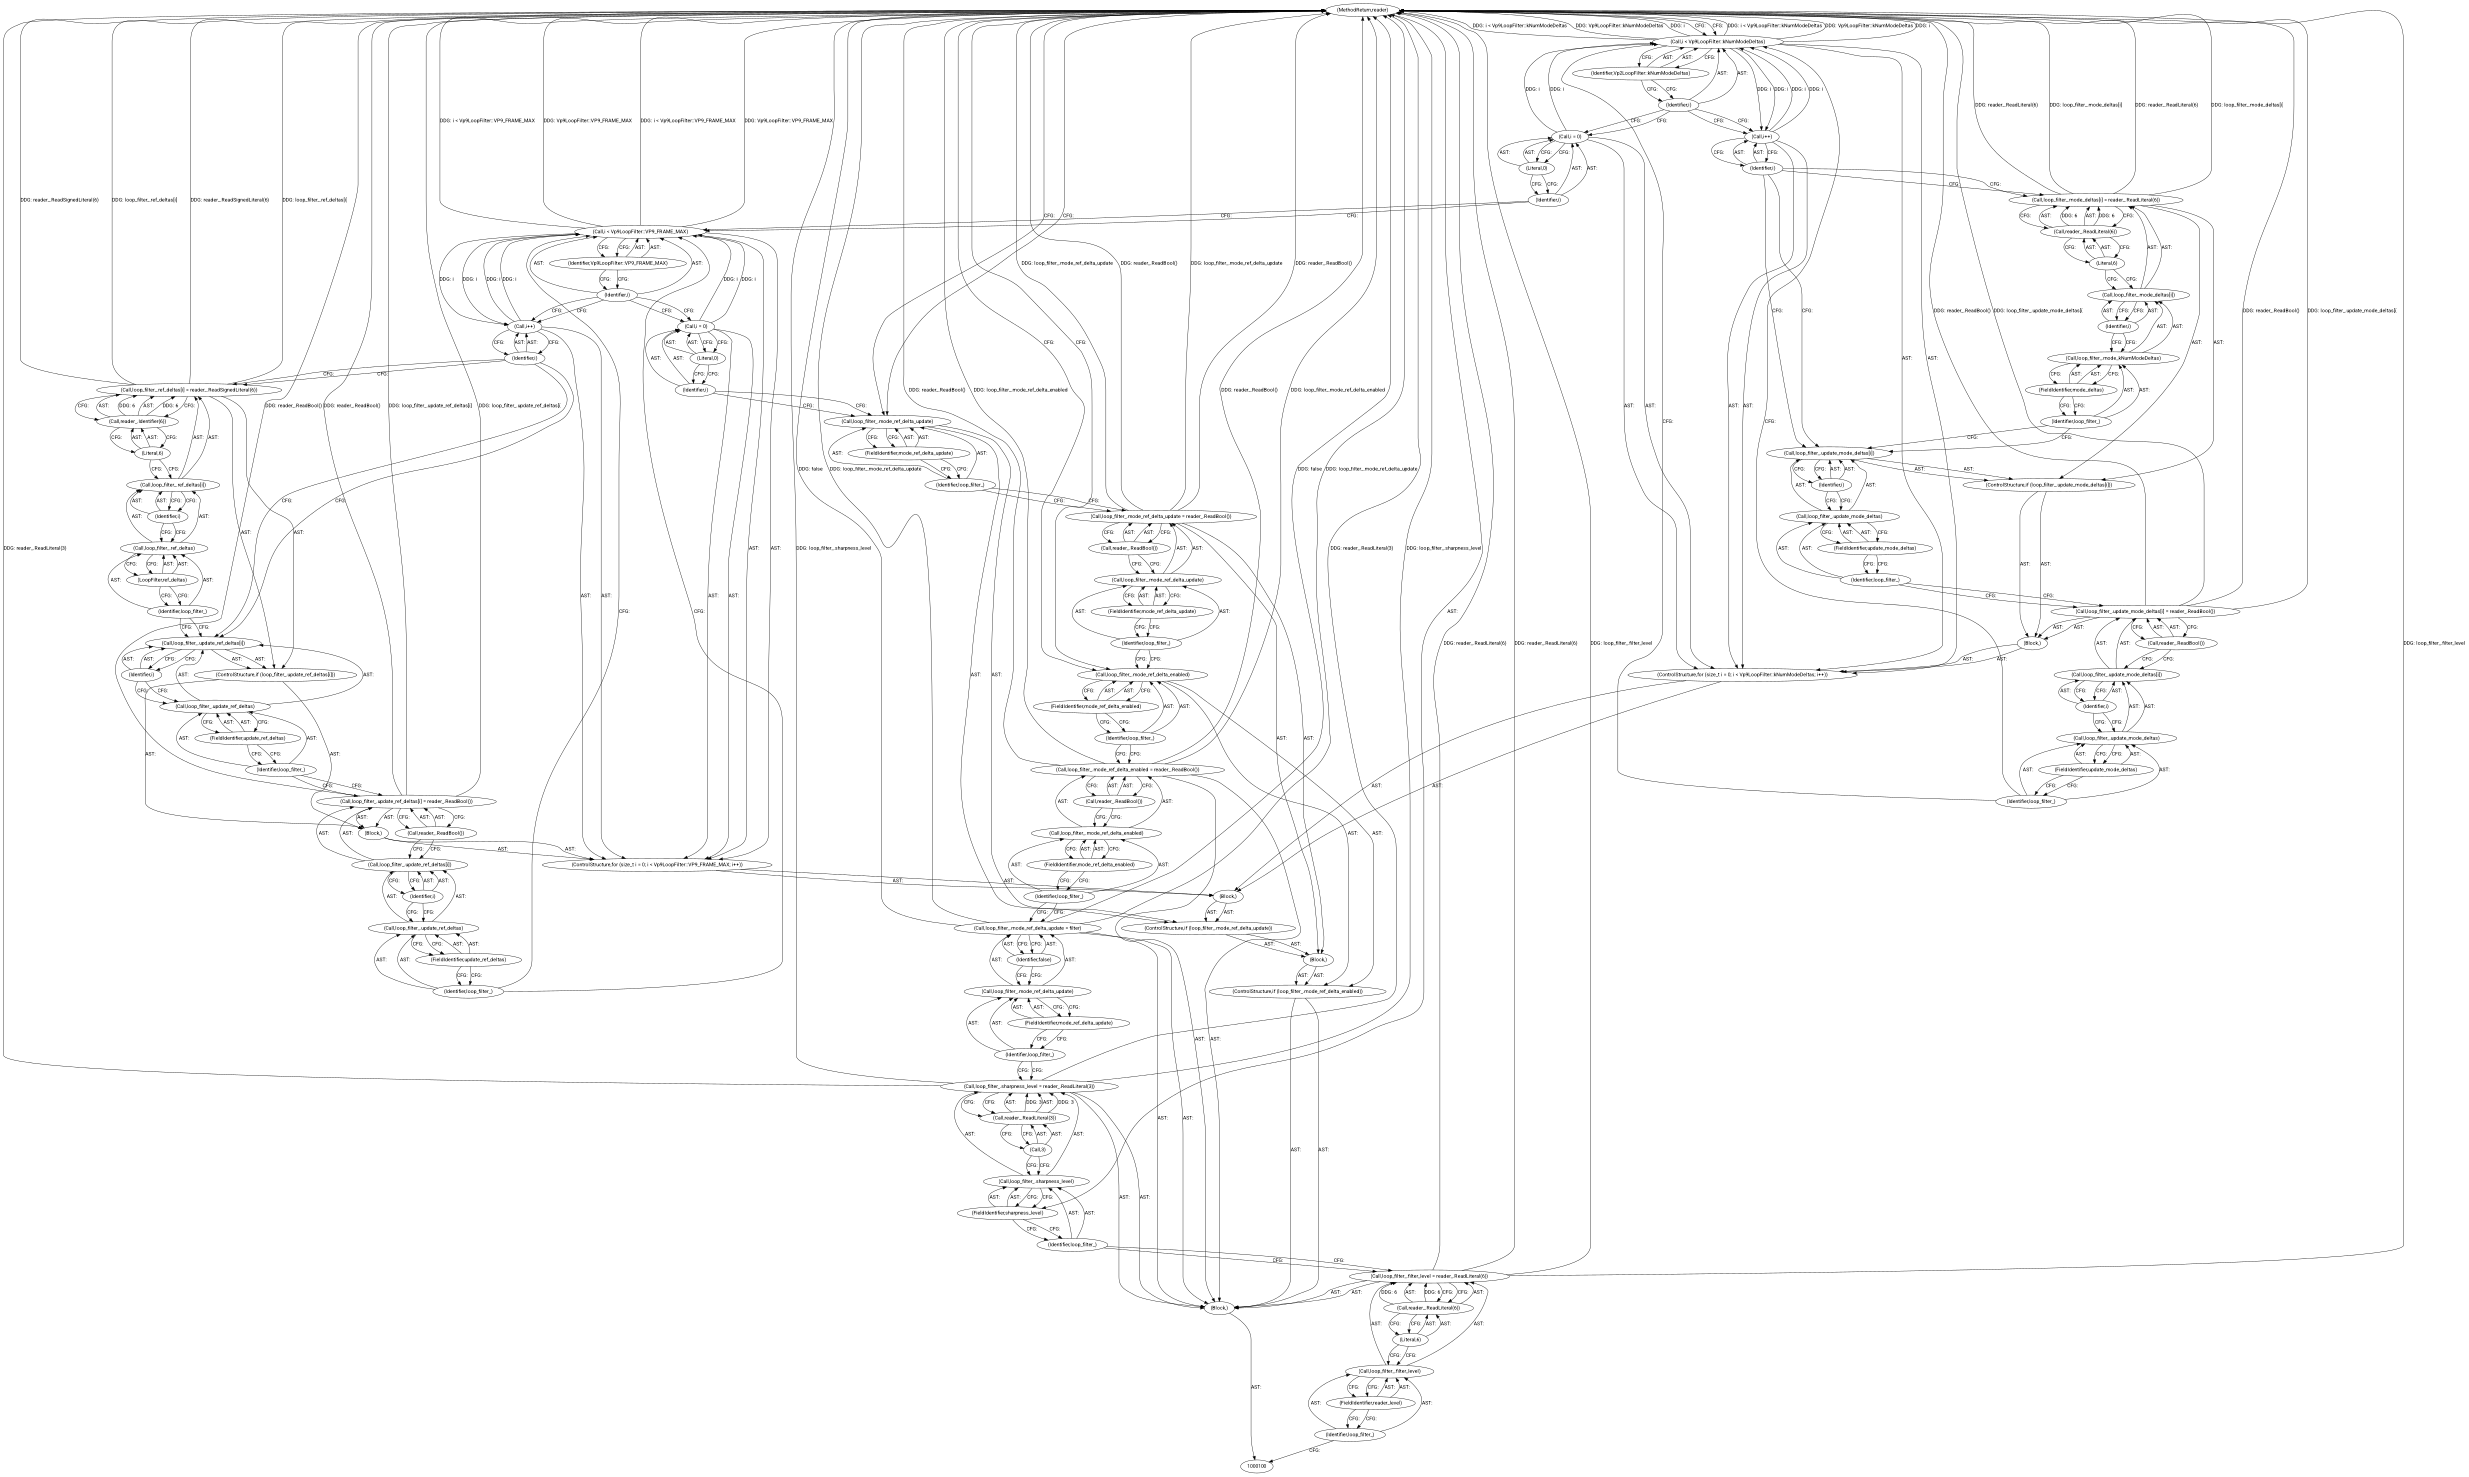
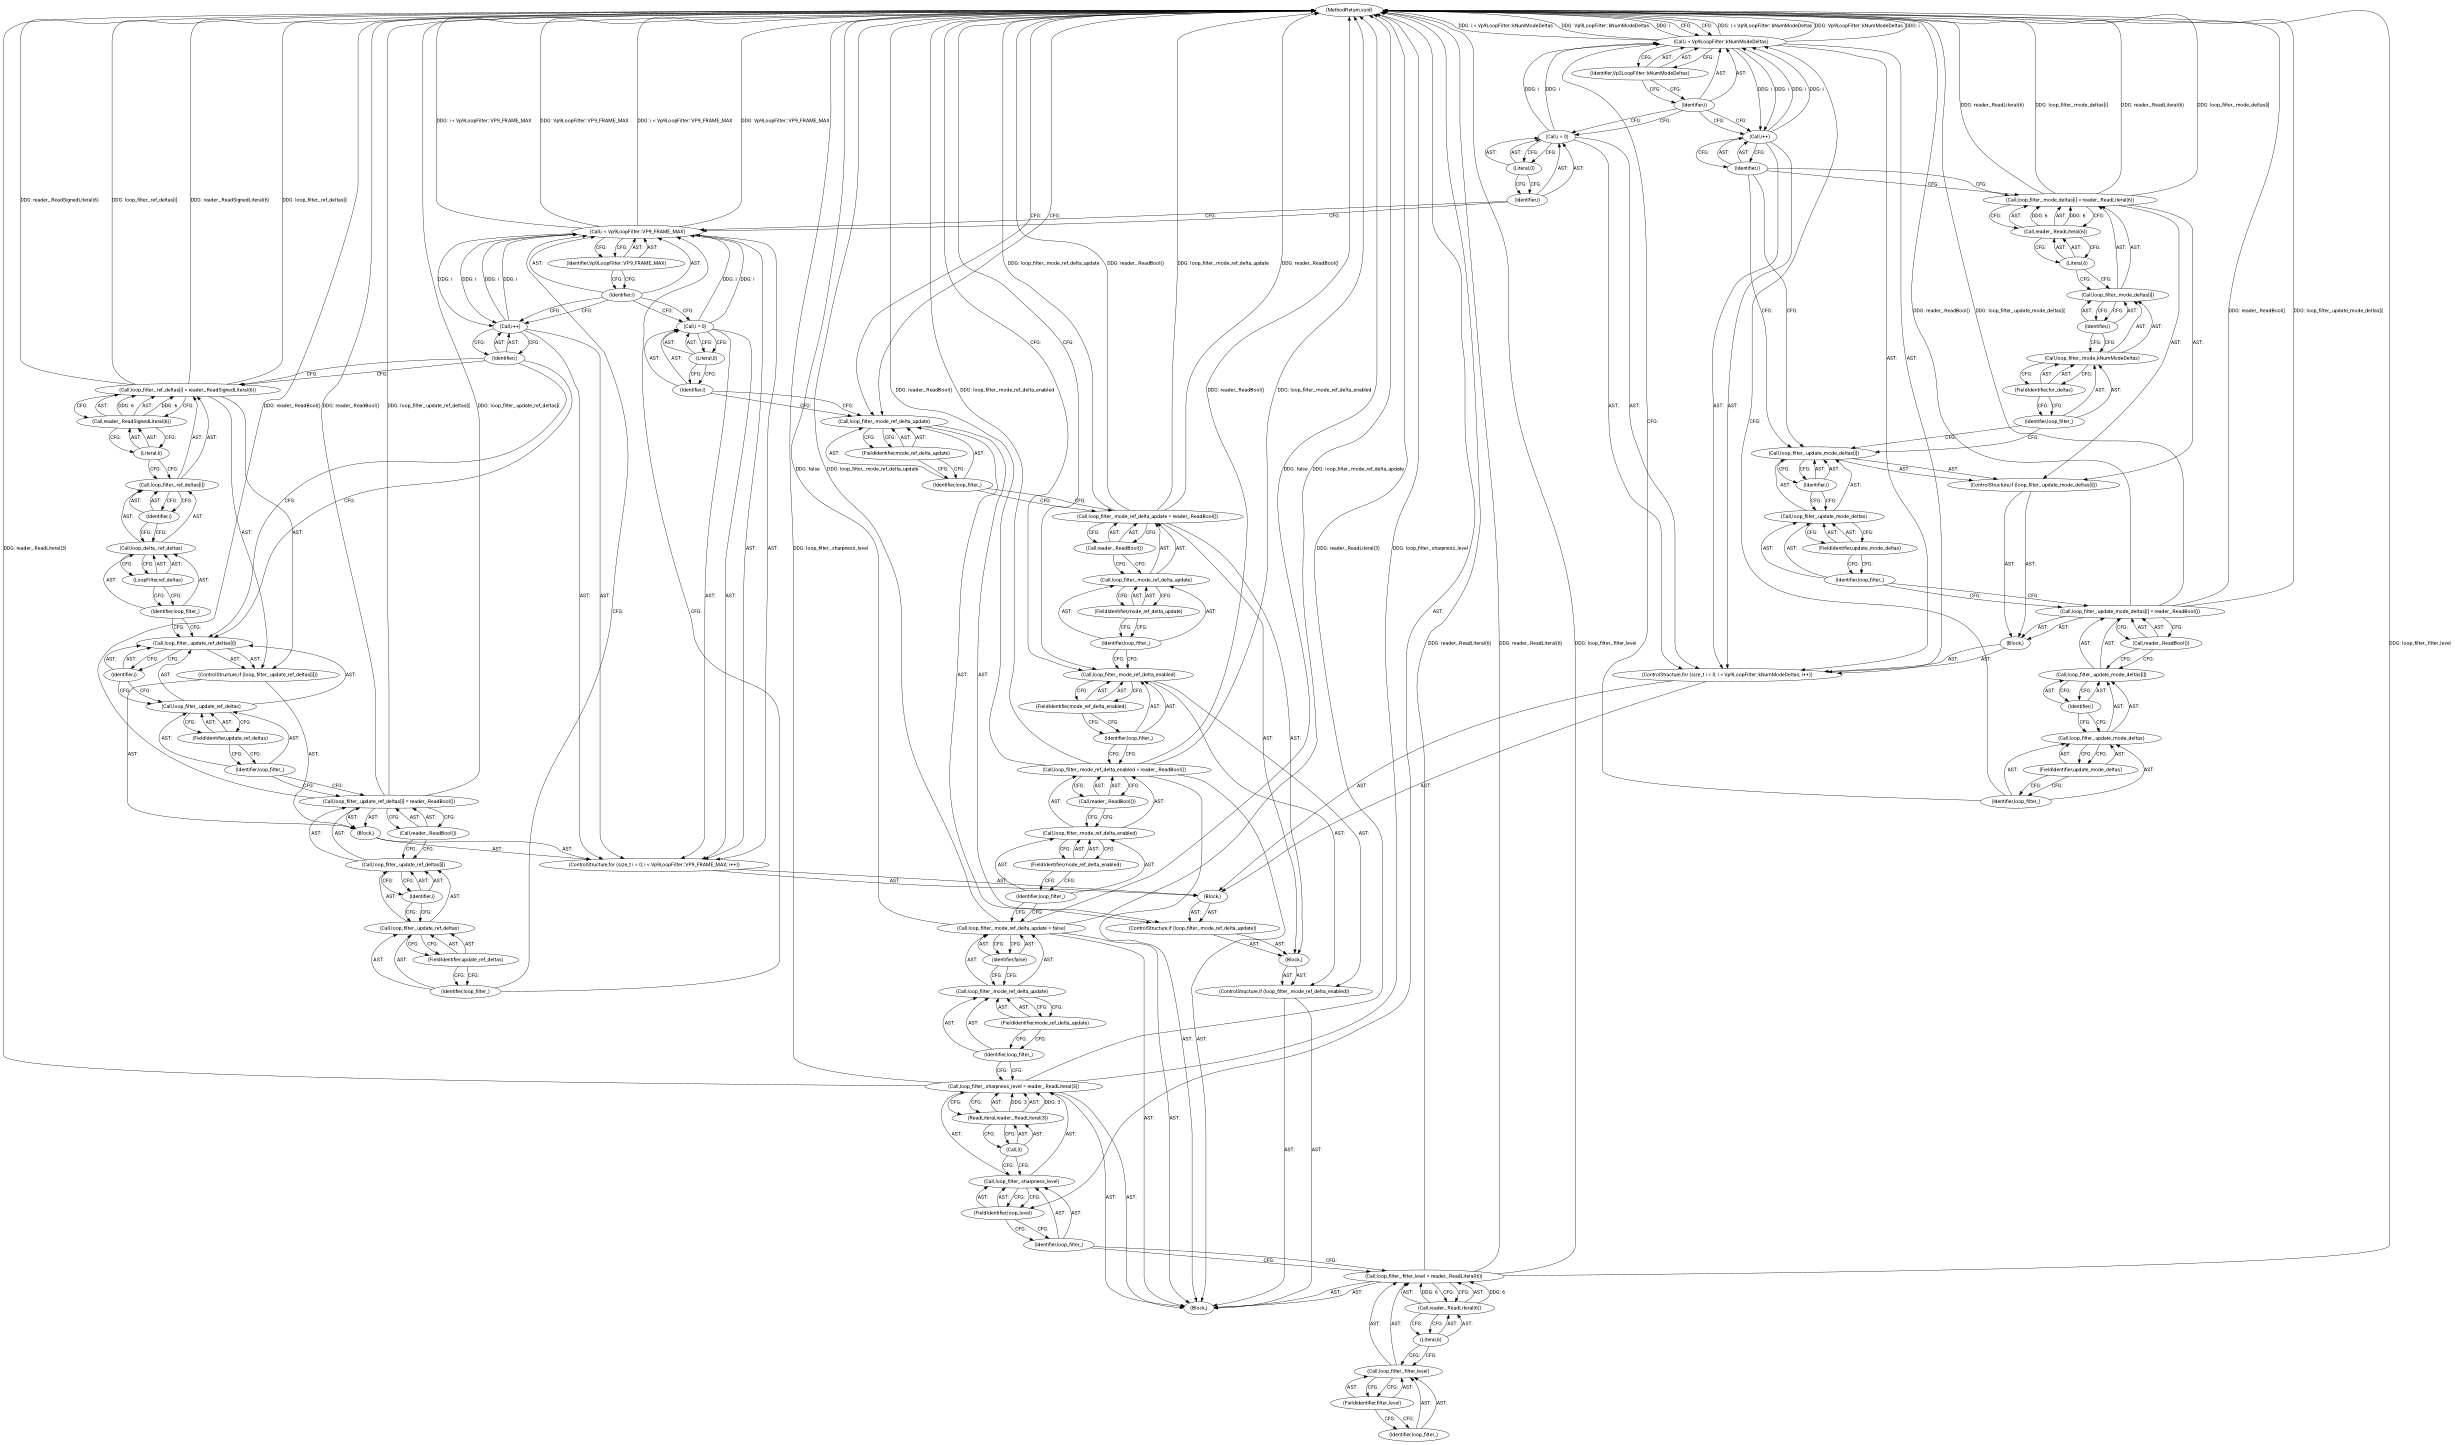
node "(MethodReturn,reader)": label "(MethodReturn,reader)" -> "(MethodReturn,void)"
node "(FieldIdentifier,mode_deltas)": label "(FieldIdentifier,mode_deltas)" -> "(FieldIdentifier,for_deltas)"
node "(Call,reader_.Identifier(6))": label "(Call,reader_.Identifier(6))" -> "(Call,reader_.ReadSignedLiteral(6))"
node "(Call,loop_filter_.ref_deltas)": label "(Call,loop_filter_.ref_deltas)" -> "(Call,loop_delta_.ref_deltas)"
node "(Call,loop_filter_.mode_ref_delta_update = filter)": label "(Call,loop_filter_.mode_ref_delta_update = filter)" -> "(Call,loop_filter_.mode_ref_delta_update = false)"
node "(Call,reader_.ReadLiteral(3))": label "(Call,reader_.ReadLiteral(3))" -> "(ReadLiteral,reader_.ReadLiteral(3))"
node "(FieldIdentifier,sharpness_level)": label "(FieldIdentifier,sharpness_level)" -> "(FieldIdentifier,loop_level)"
node "(FieldIdentifier,reader_level)": label "(FieldIdentifier,reader_level)" -> "(FieldIdentifier,filter_level)"
node "1000100": removed
